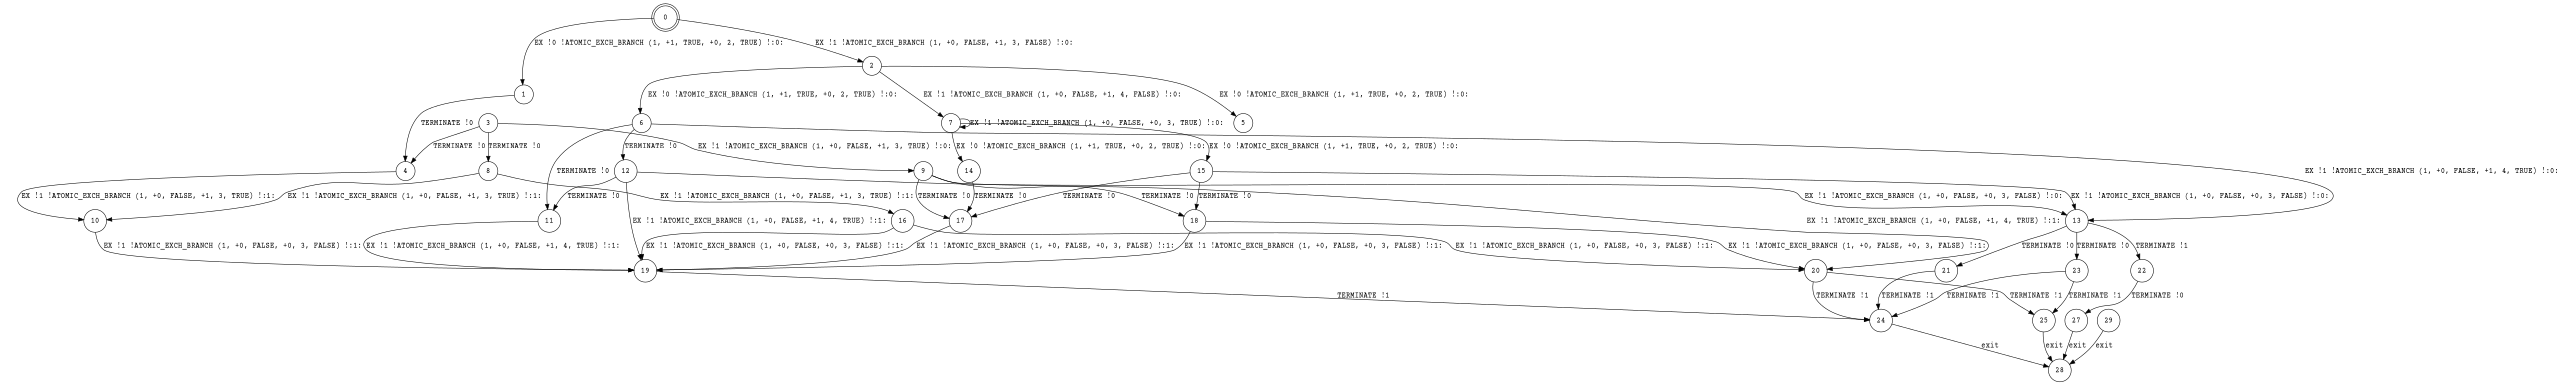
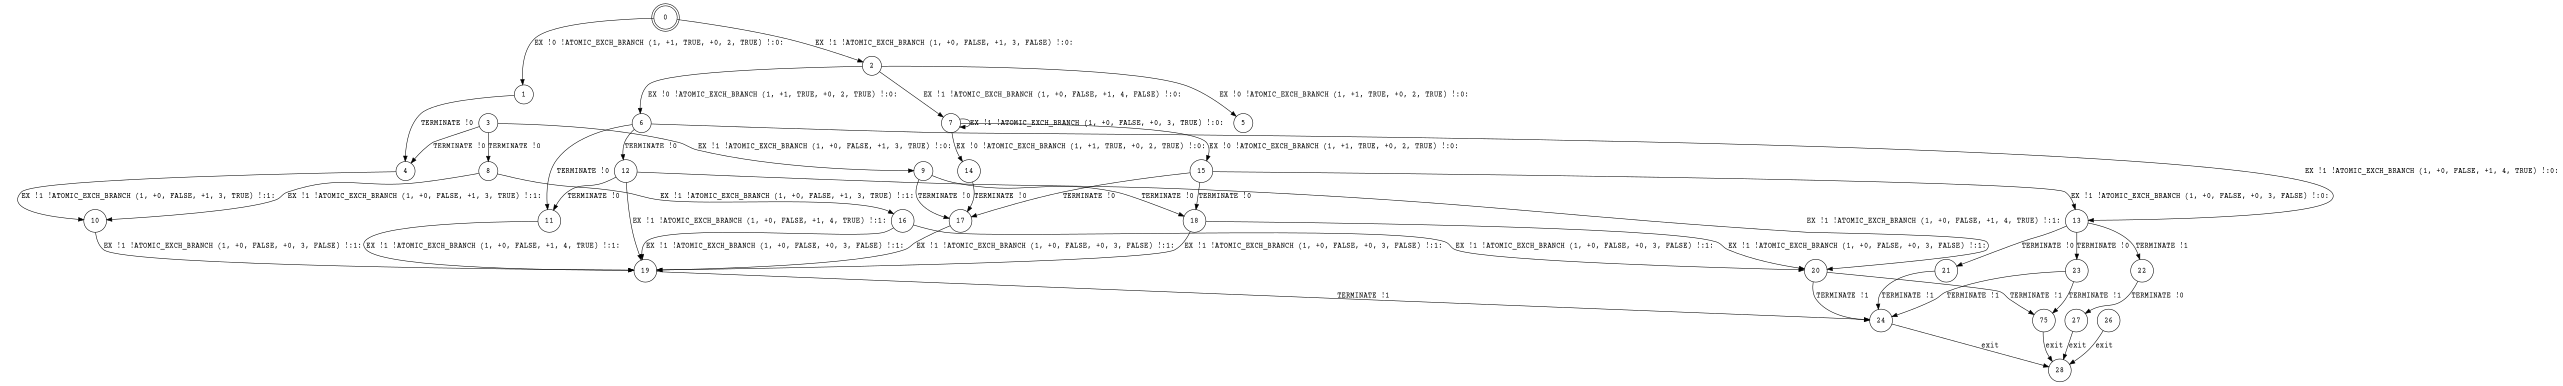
edge "9" -> "13": removed, label "EX !1 !ATOMIC_EXCH_BRANCH (1, +0, FALSE, +0, 3, FALSE) !:0:"
node "25": label "25" -> "75"
node "29": label "29" -> "26"
